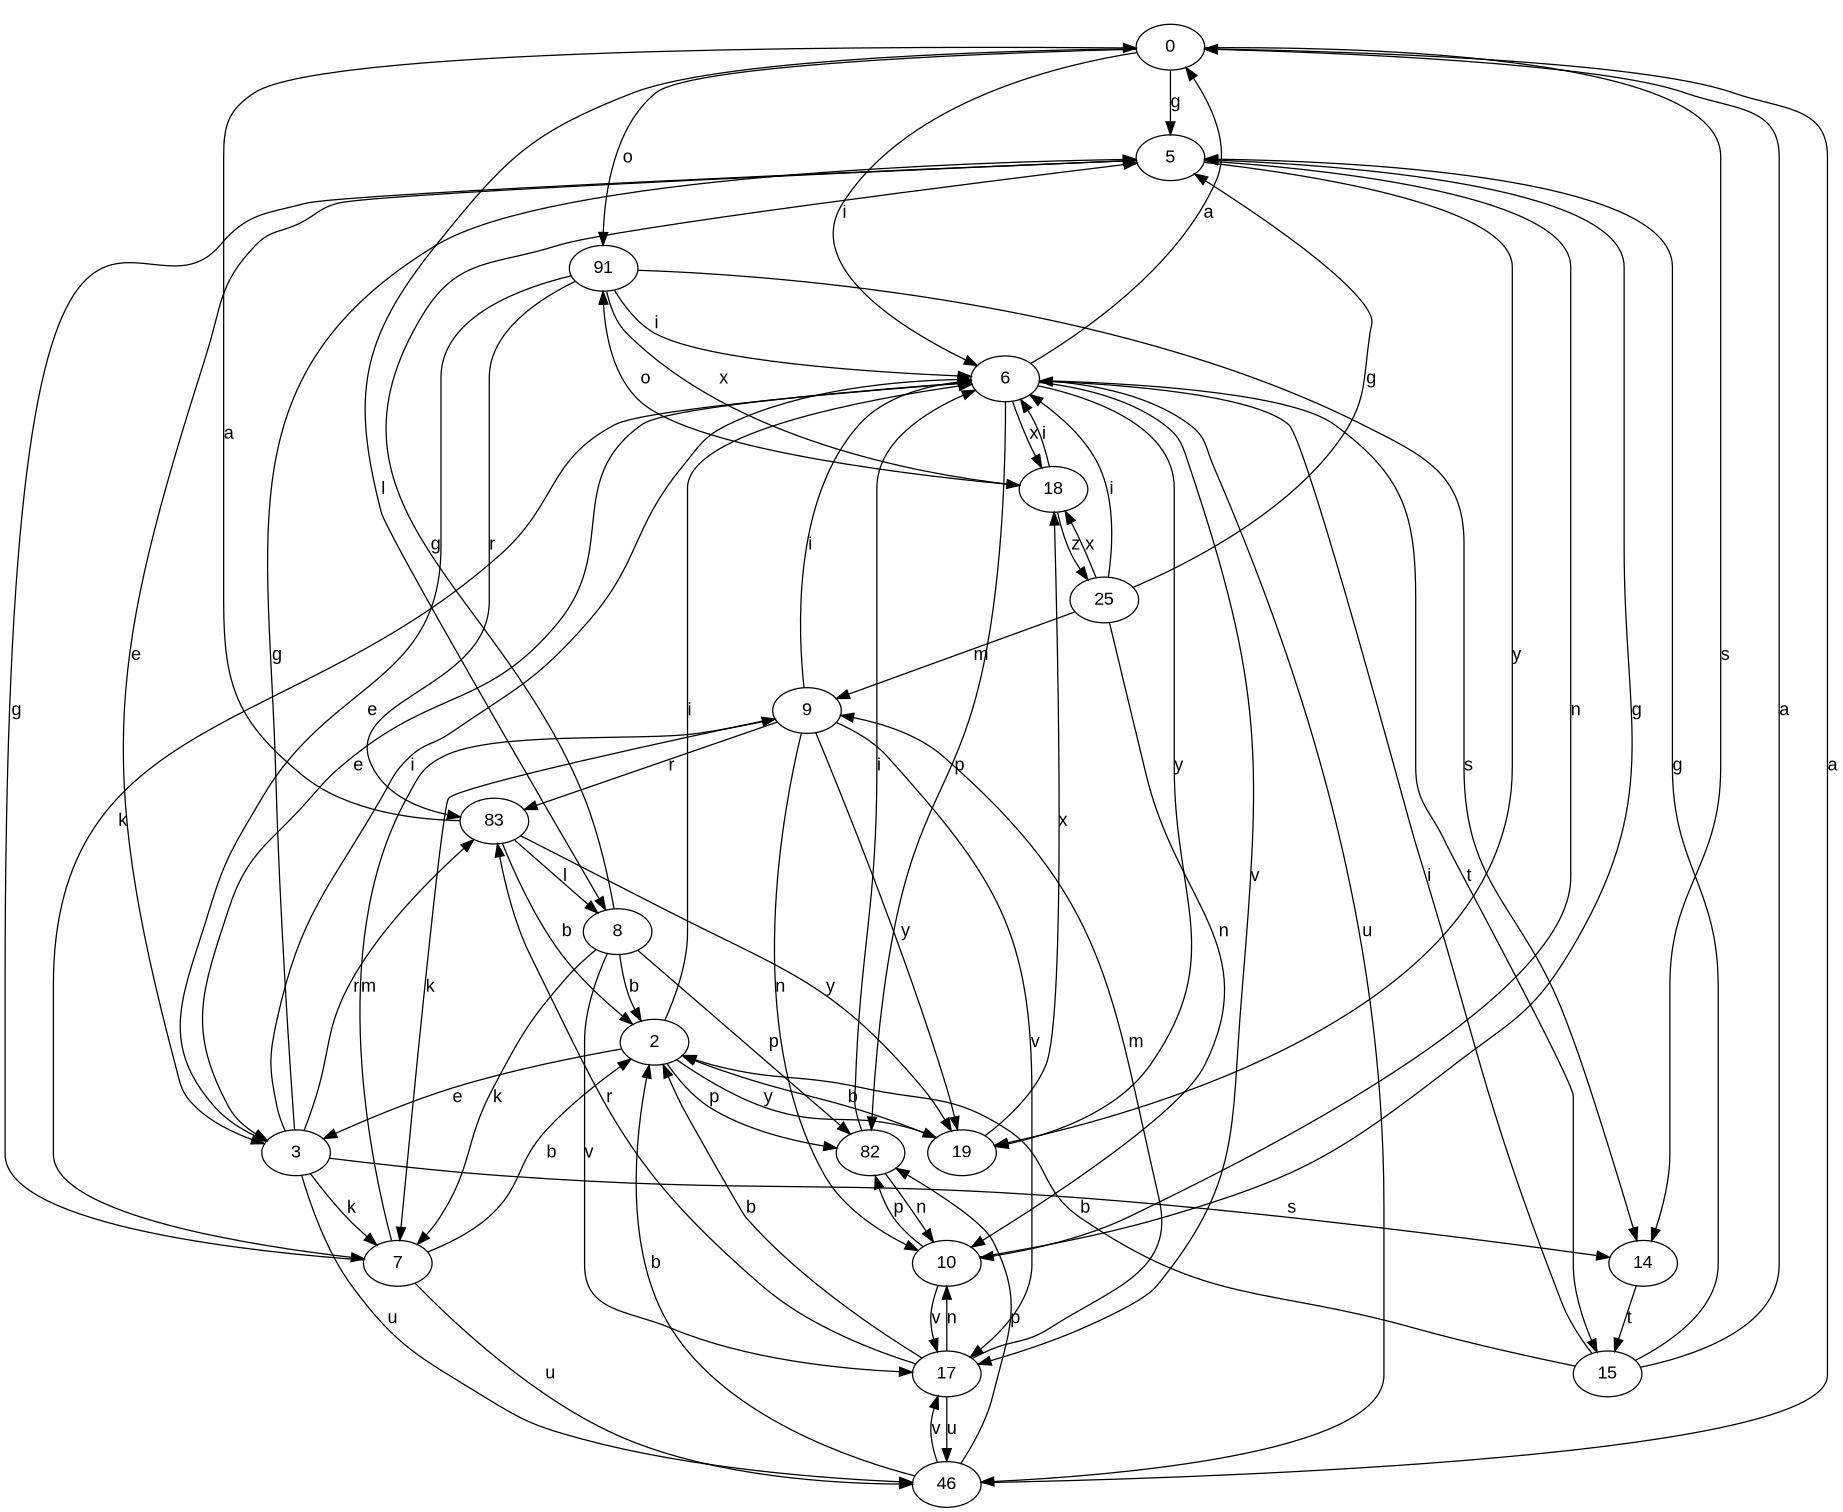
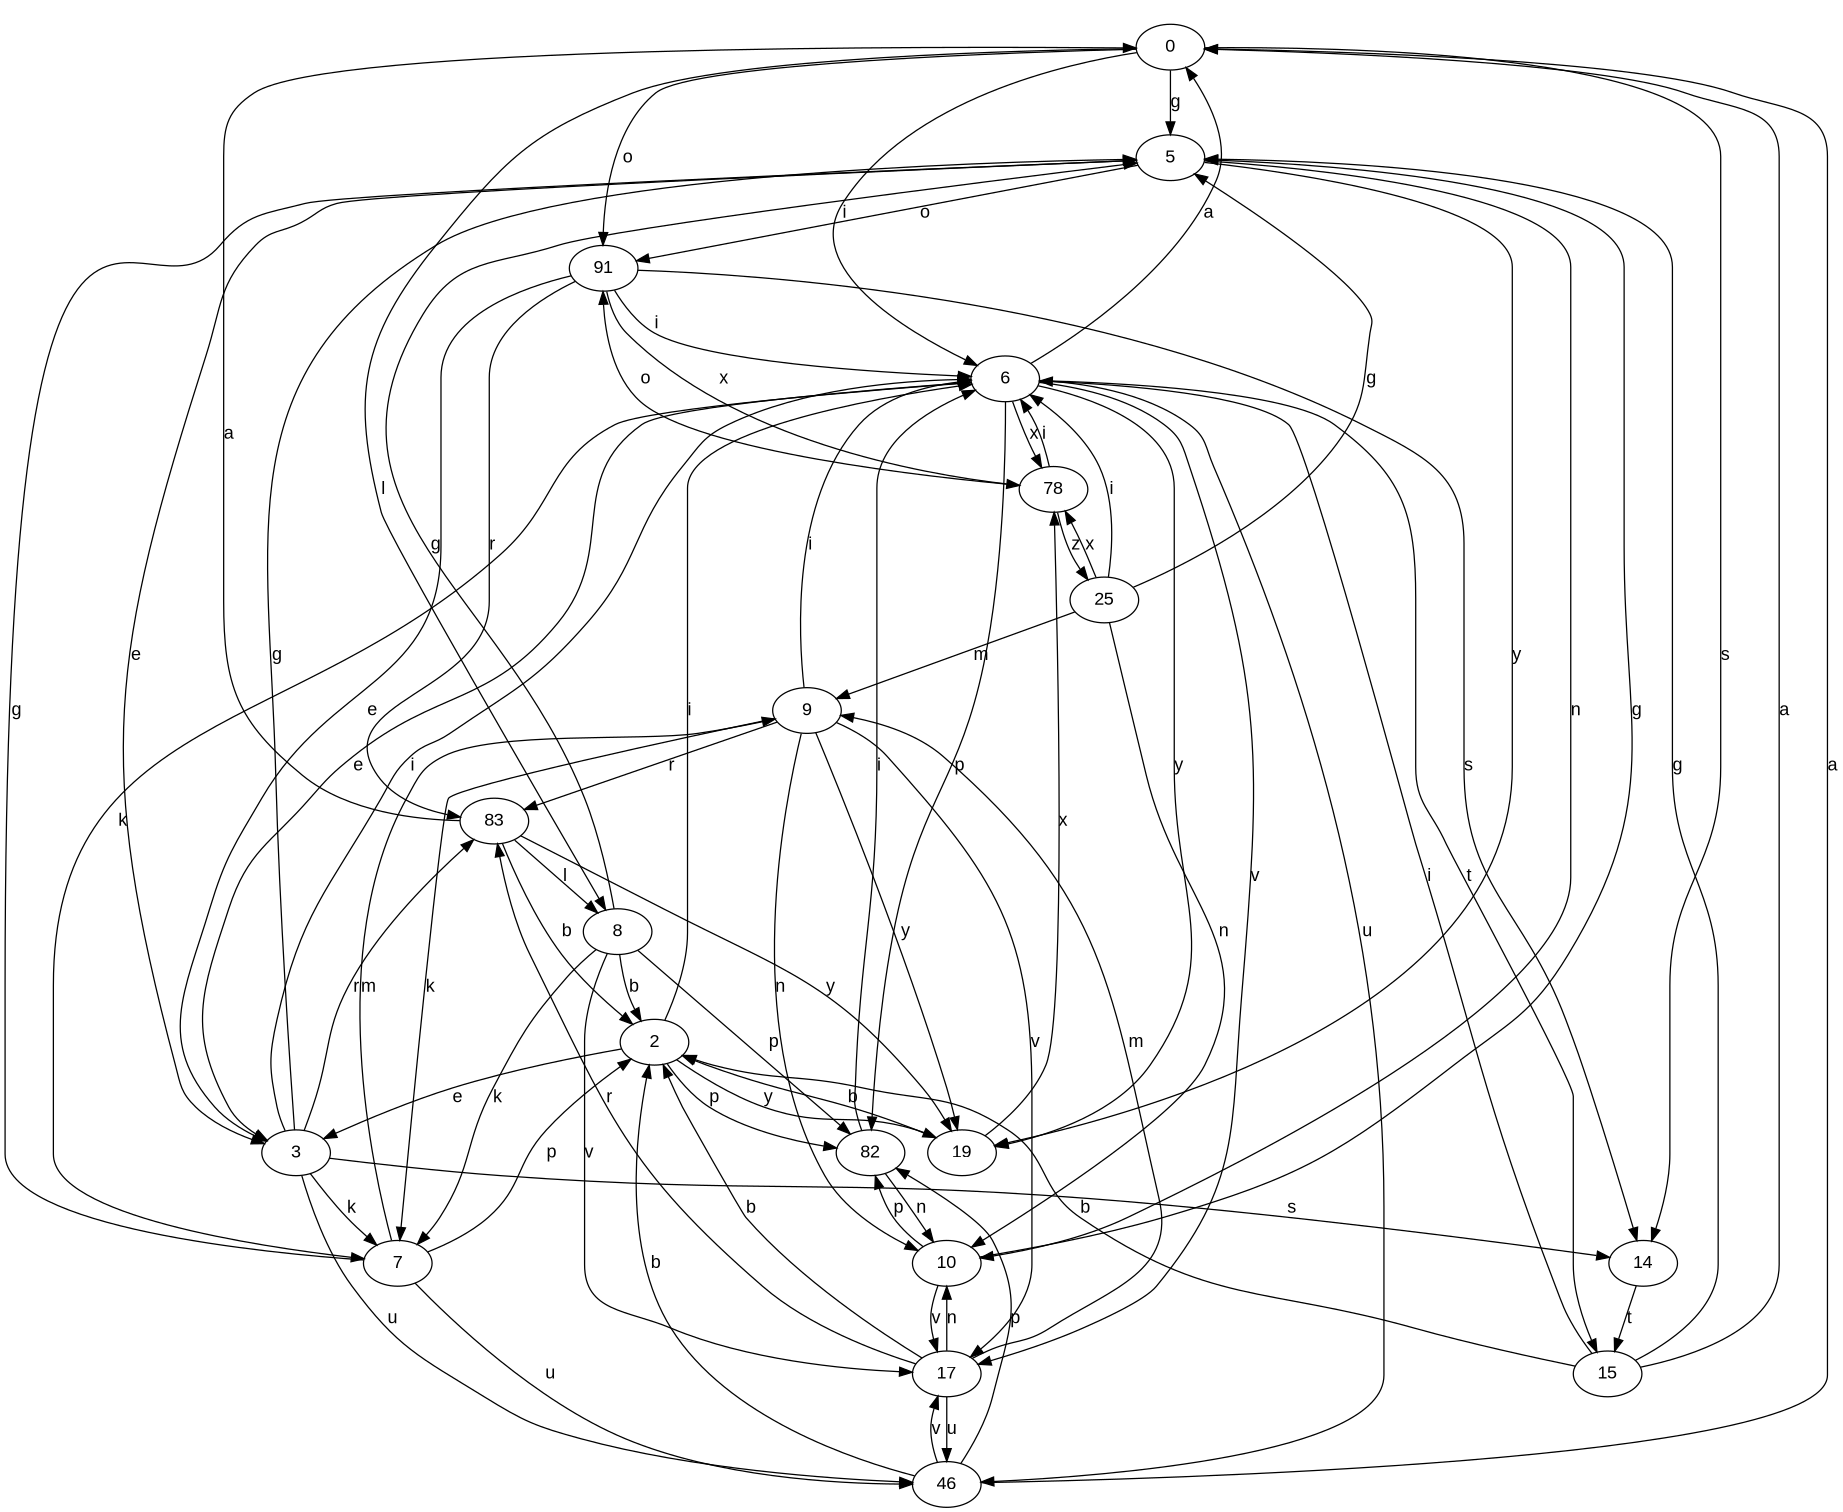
edge "5" -> "91": added, label "o"
node "18": label "18" -> "78"
edge "7" -> "2": label "b" -> "p"
